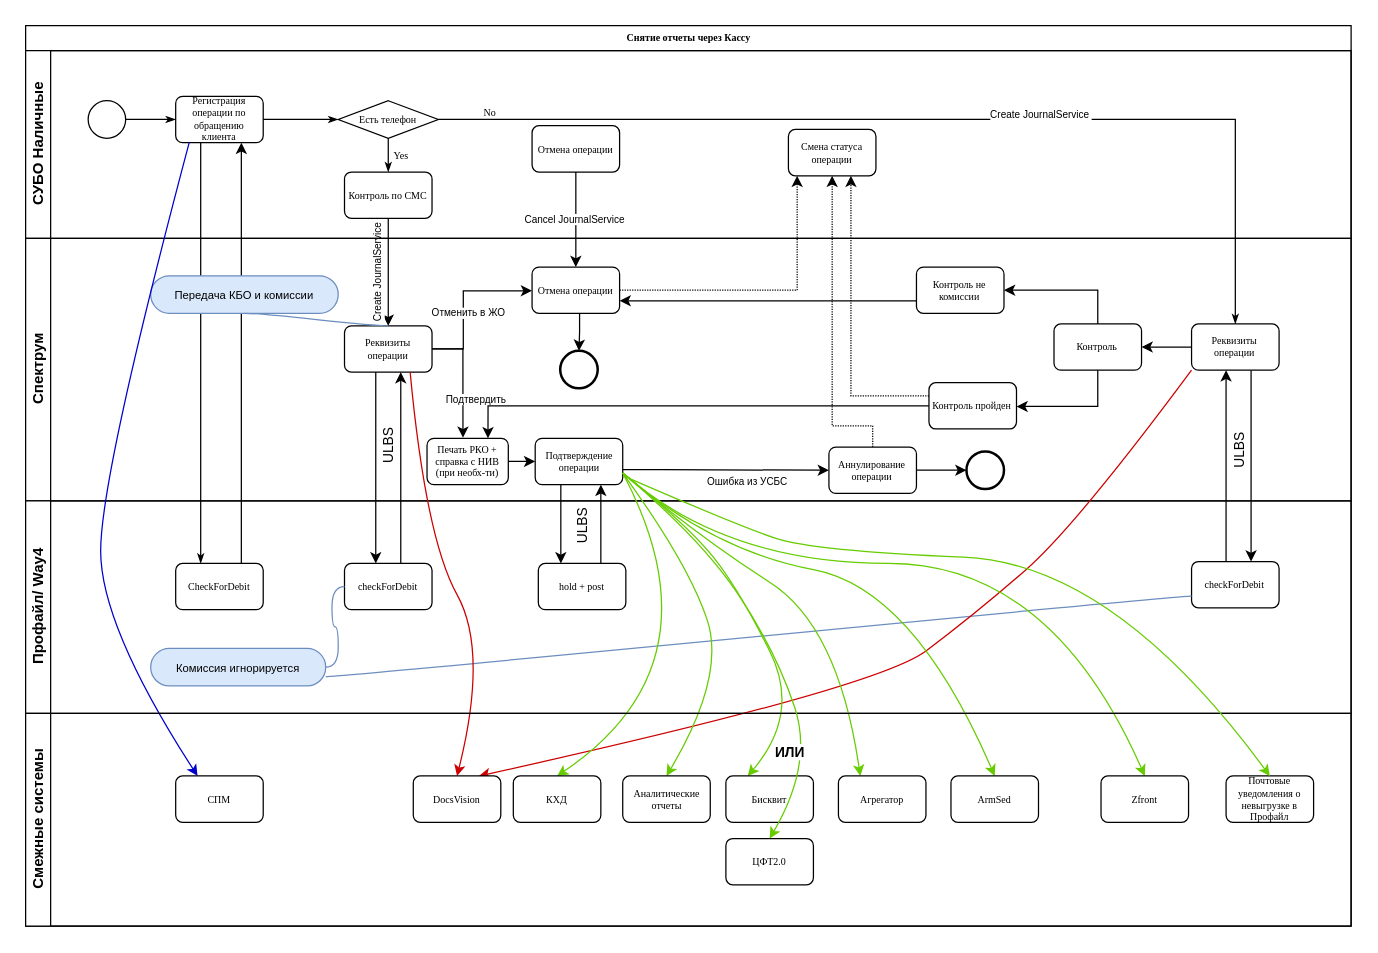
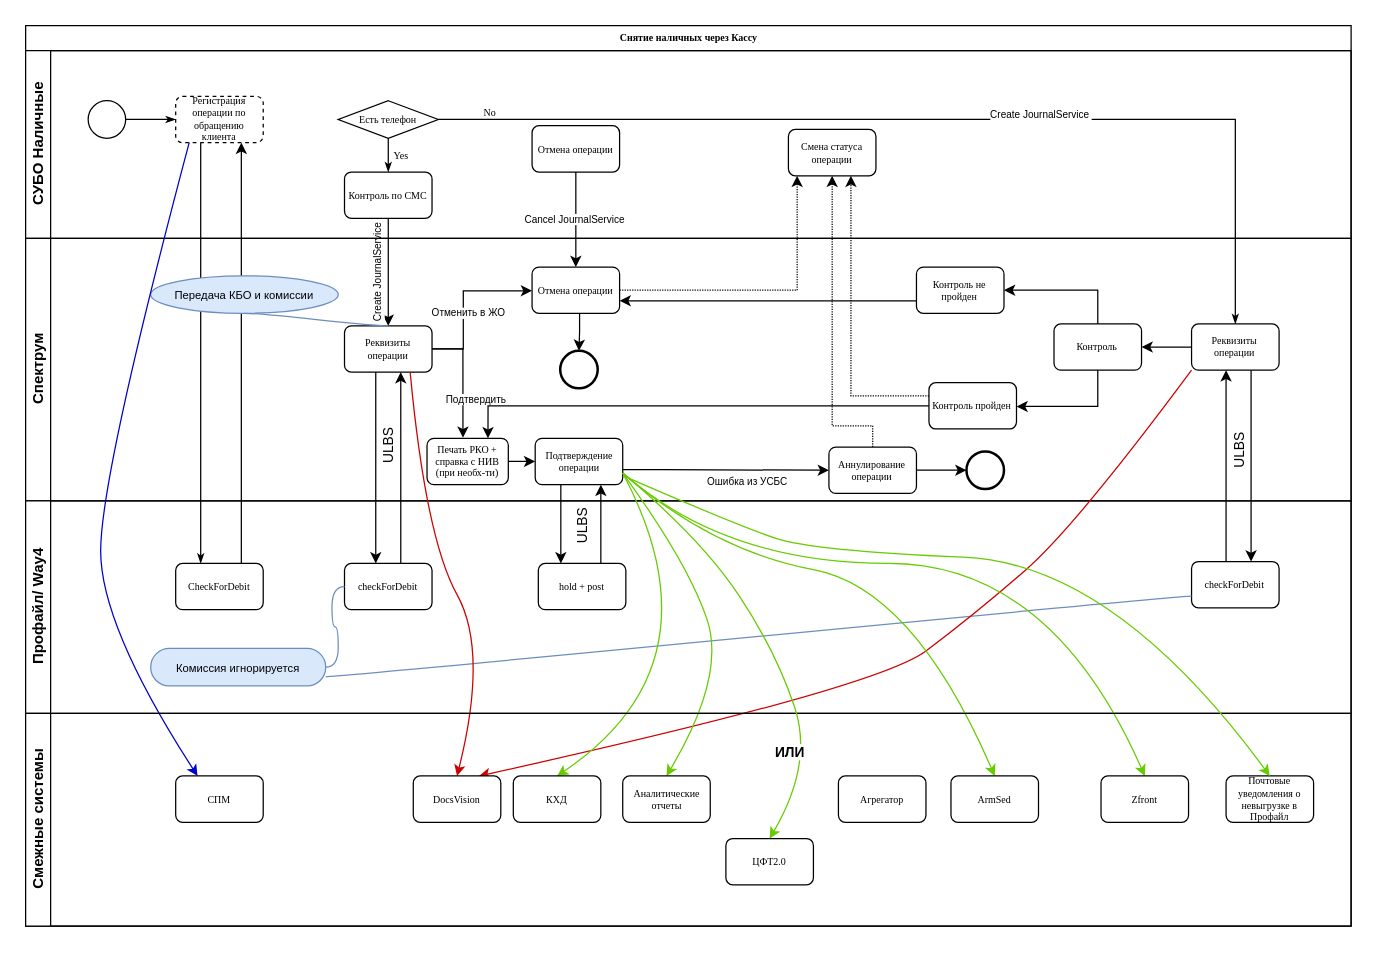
node "Снятие отчеты через Кассу": label "Снятие отчеты через Кассу" -> "Снятие наличных через Кассу"
node "Регистрация операции по обращению клиента": style solid -> dashed
edge "Регистрация операции по обращению клиента" -> "Есть телефон": removed
node "Контроль не комиссии": label "Контроль не комиссии" -> "Контроль не пройден"
node "Передача КБО и комиссии": shape rounded rectangle -> ellipse
edge "Подтверждение операции" -> "Агрегатор": removed
edge "Подтверждение операции" -> "Бисквит": removed
node "Бисквит": removed
